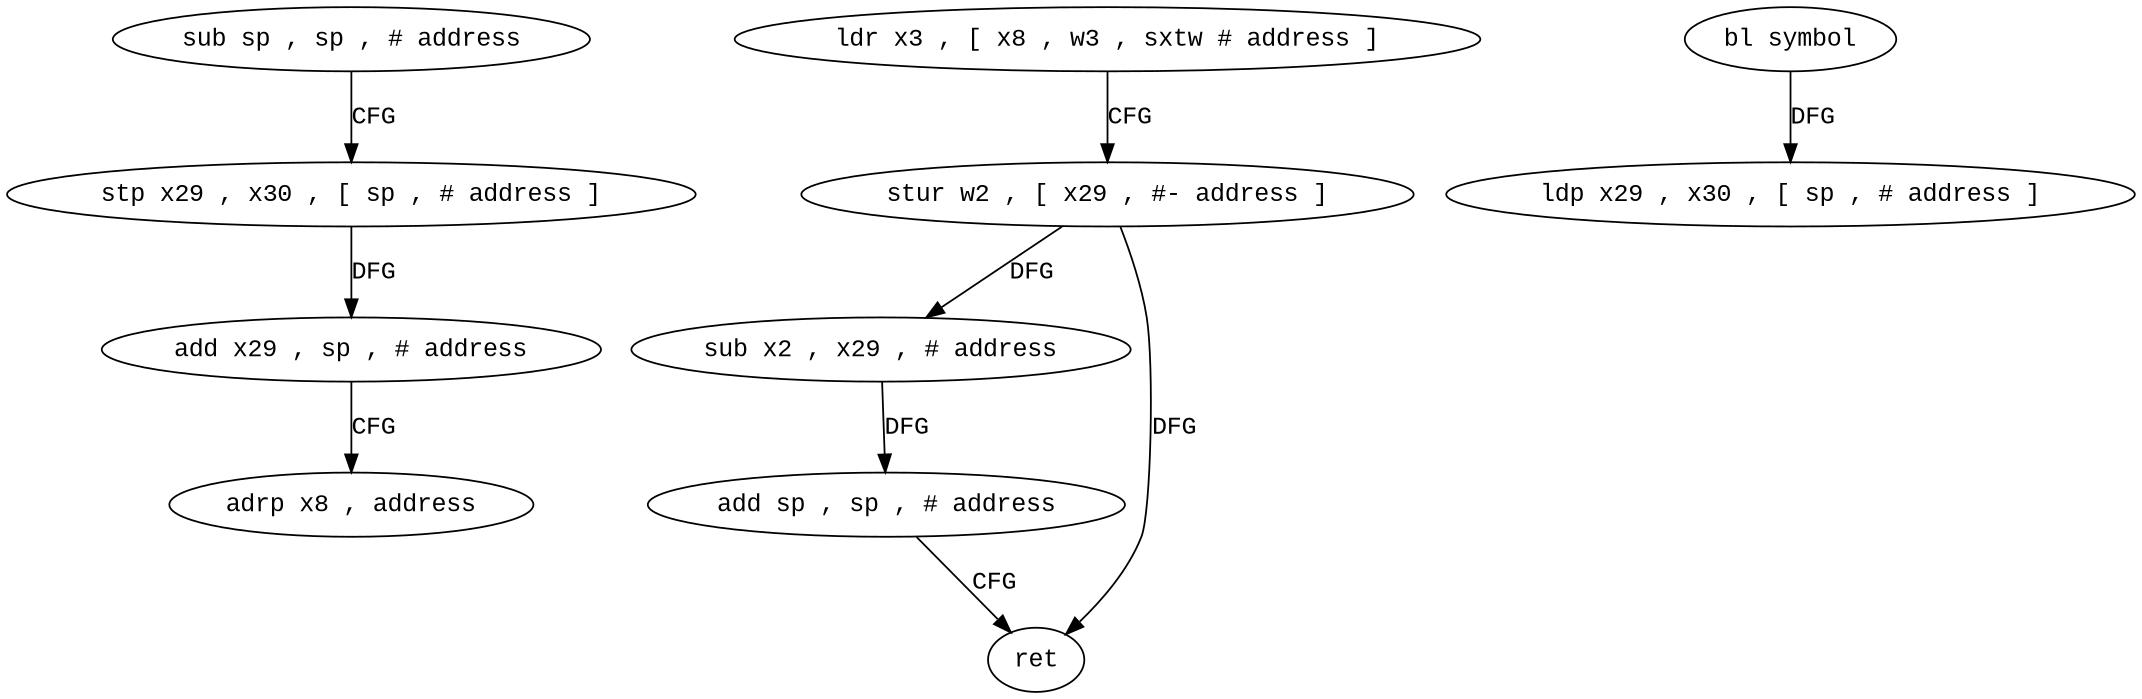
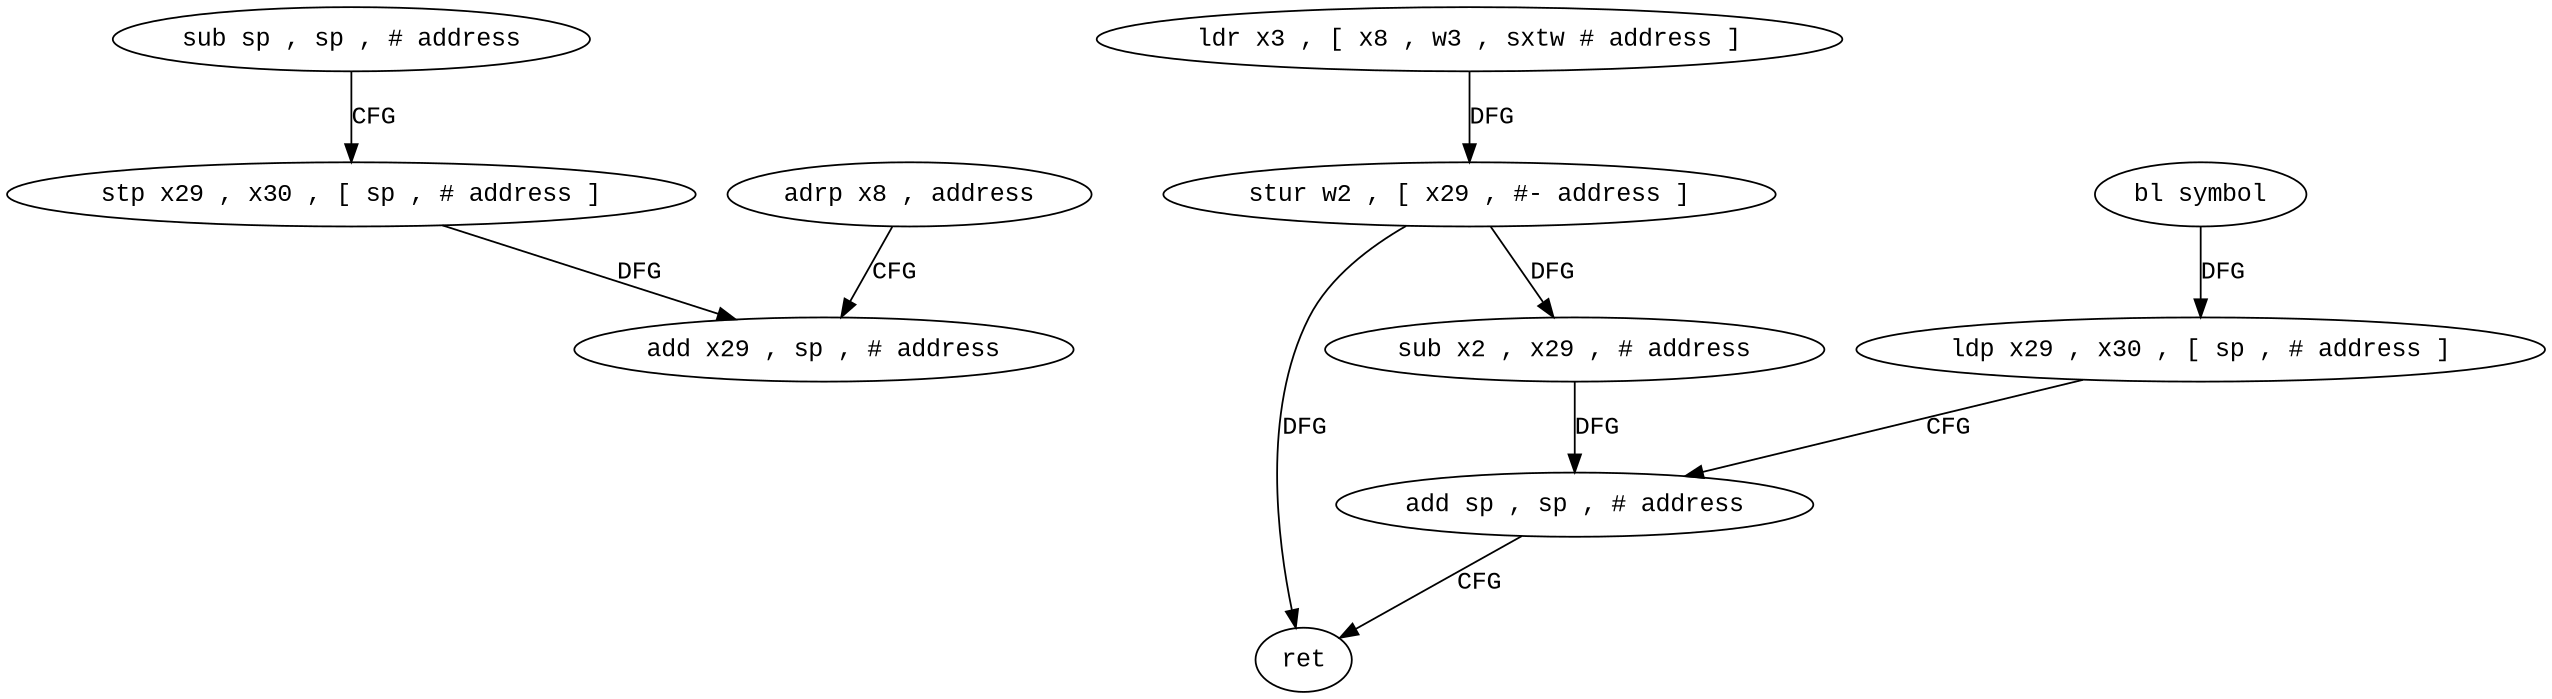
edge "ldr x3 , [ x8 , w3 , sxtw # address ]" -> "stur w2 , [ x29 , #- address ]": label "CFG" -> "DFG"
edge "add x29 , sp , # address" -> "adrp x8 , address": reversed
edge "ldp x29 , x30 , [ sp , # address ]" -> "add sp , sp , # address": added, label "CFG"
